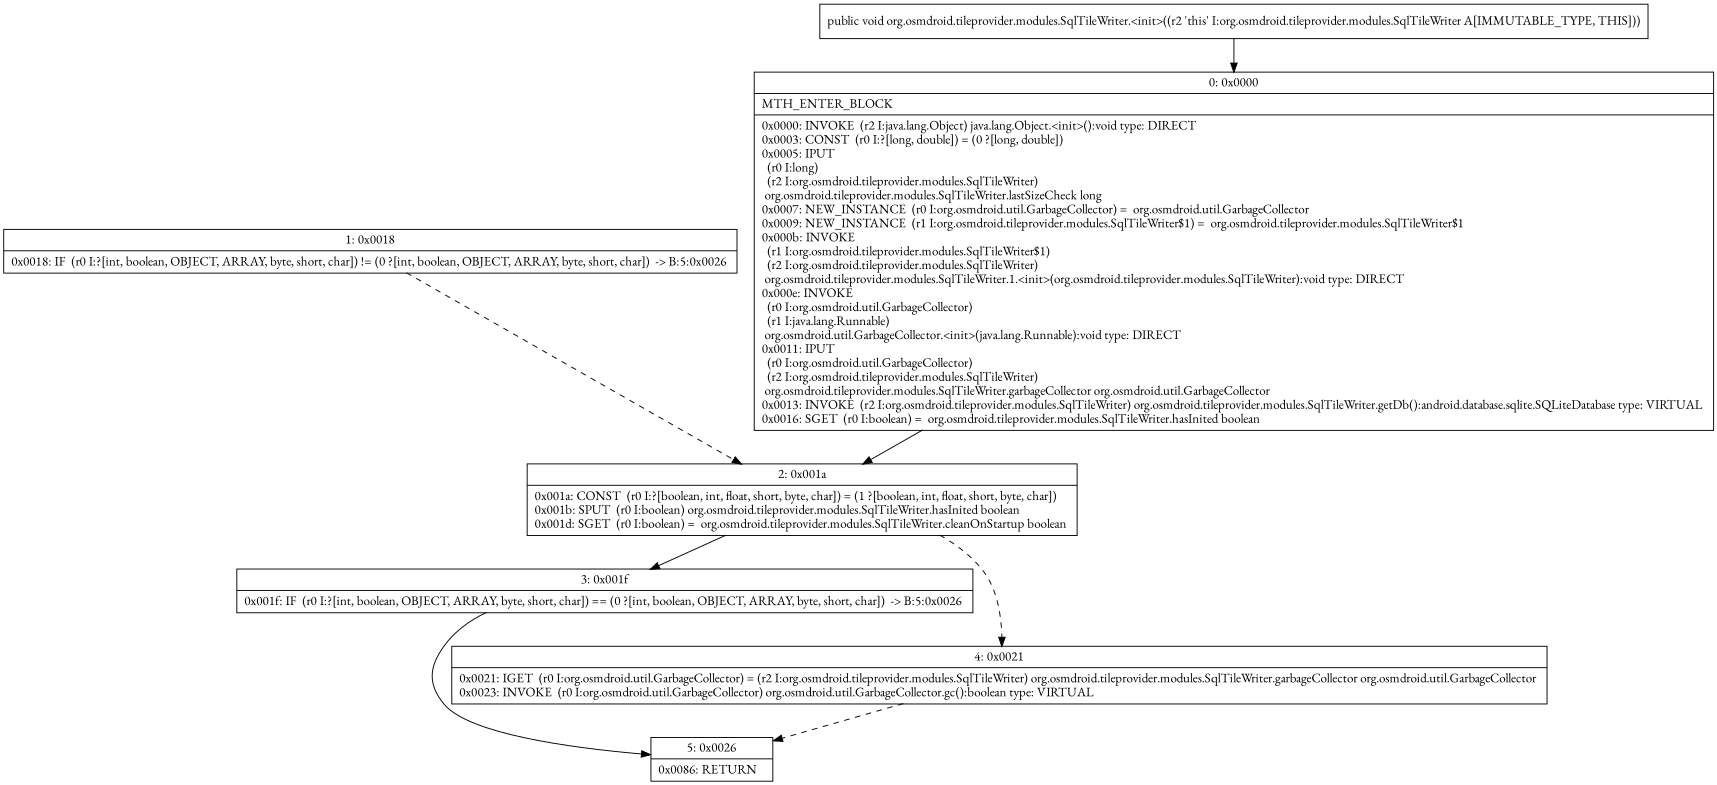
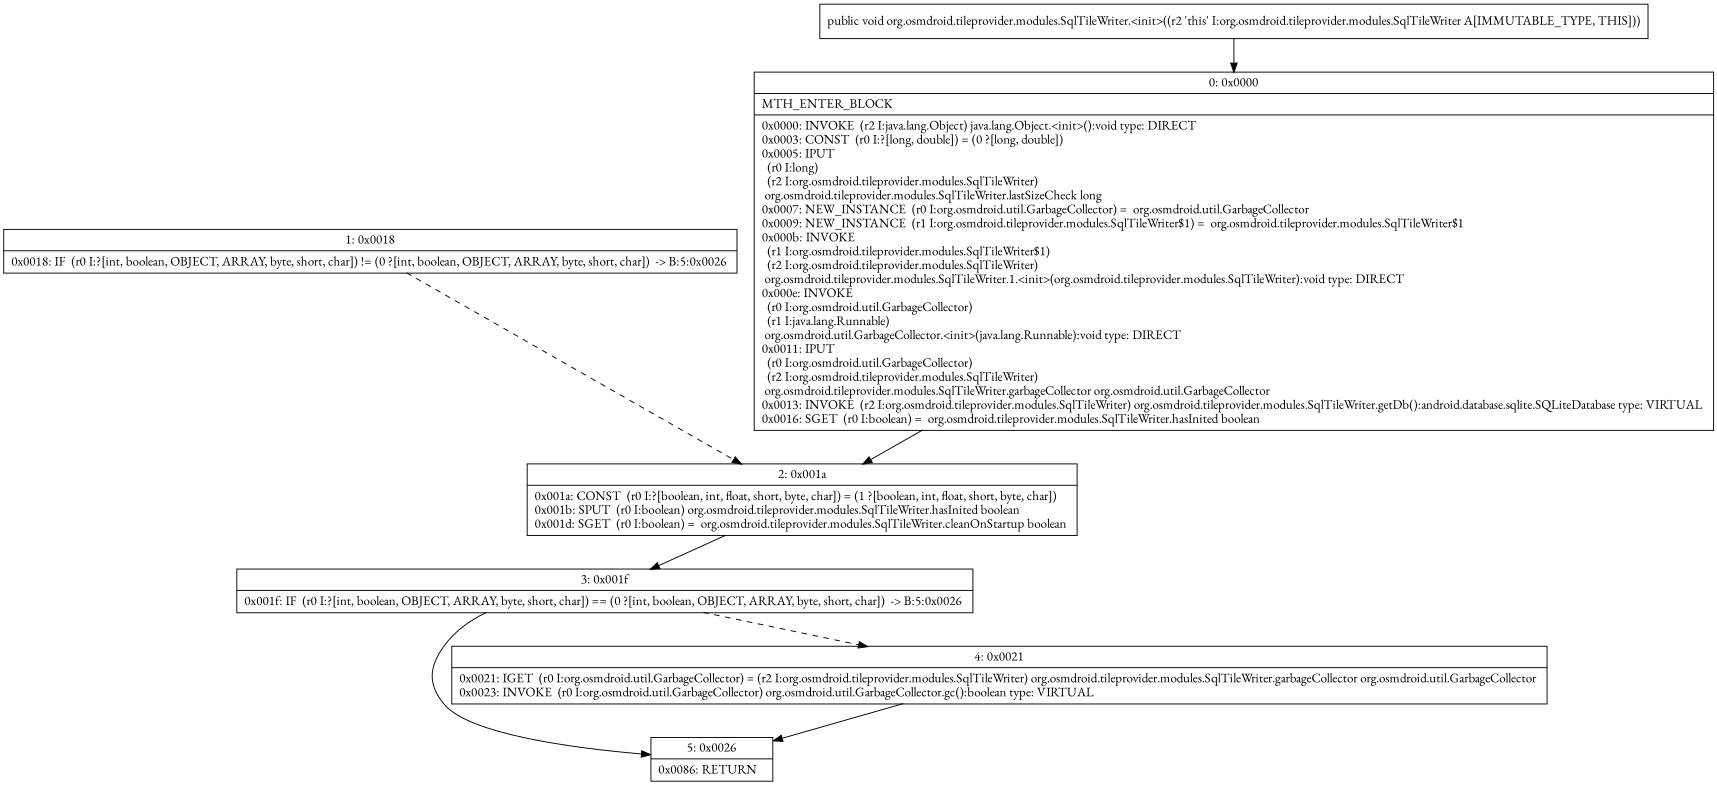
edge "2: 0x001a" -> "4: 0x0021": now "3: 0x001f" -> "4: 0x0021"
edge "4: 0x0021" -> "5: 0x0026": style dashed -> solid
